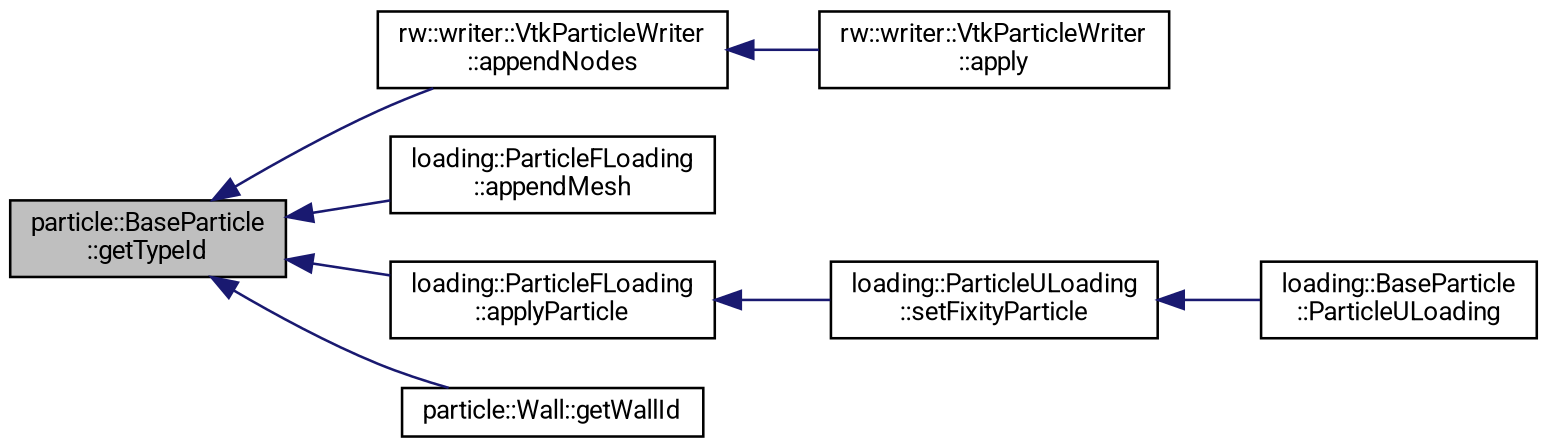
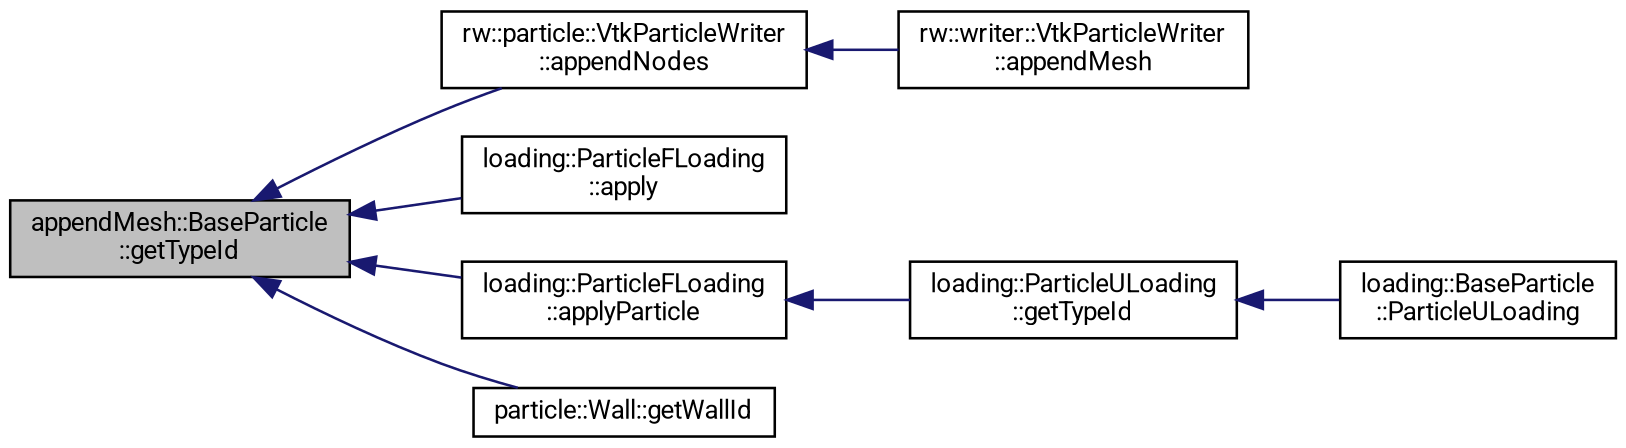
node "rw::writer::VtkParticleWriter ::appendNodes": label "rw::writer::VtkParticleWriter ::appendNodes" -> "rw::particle::VtkParticleWriter ::appendNodes"
node "rw::writer::VtkParticleWriter ::apply": label "rw::writer::VtkParticleWriter ::apply" -> "rw::writer::VtkParticleWriter ::appendMesh"
node "loading::ParticleFLoading ::appendMesh": label "loading::ParticleFLoading ::appendMesh" -> "loading::ParticleFLoading ::apply"
node "particle::BaseParticle ::getTypeId": label "particle::BaseParticle ::getTypeId" -> "appendMesh::BaseParticle ::getTypeId"
node "loading::ParticleULoading ::setFixityParticle": label "loading::ParticleULoading ::setFixityParticle" -> "loading::ParticleULoading ::getTypeId"
